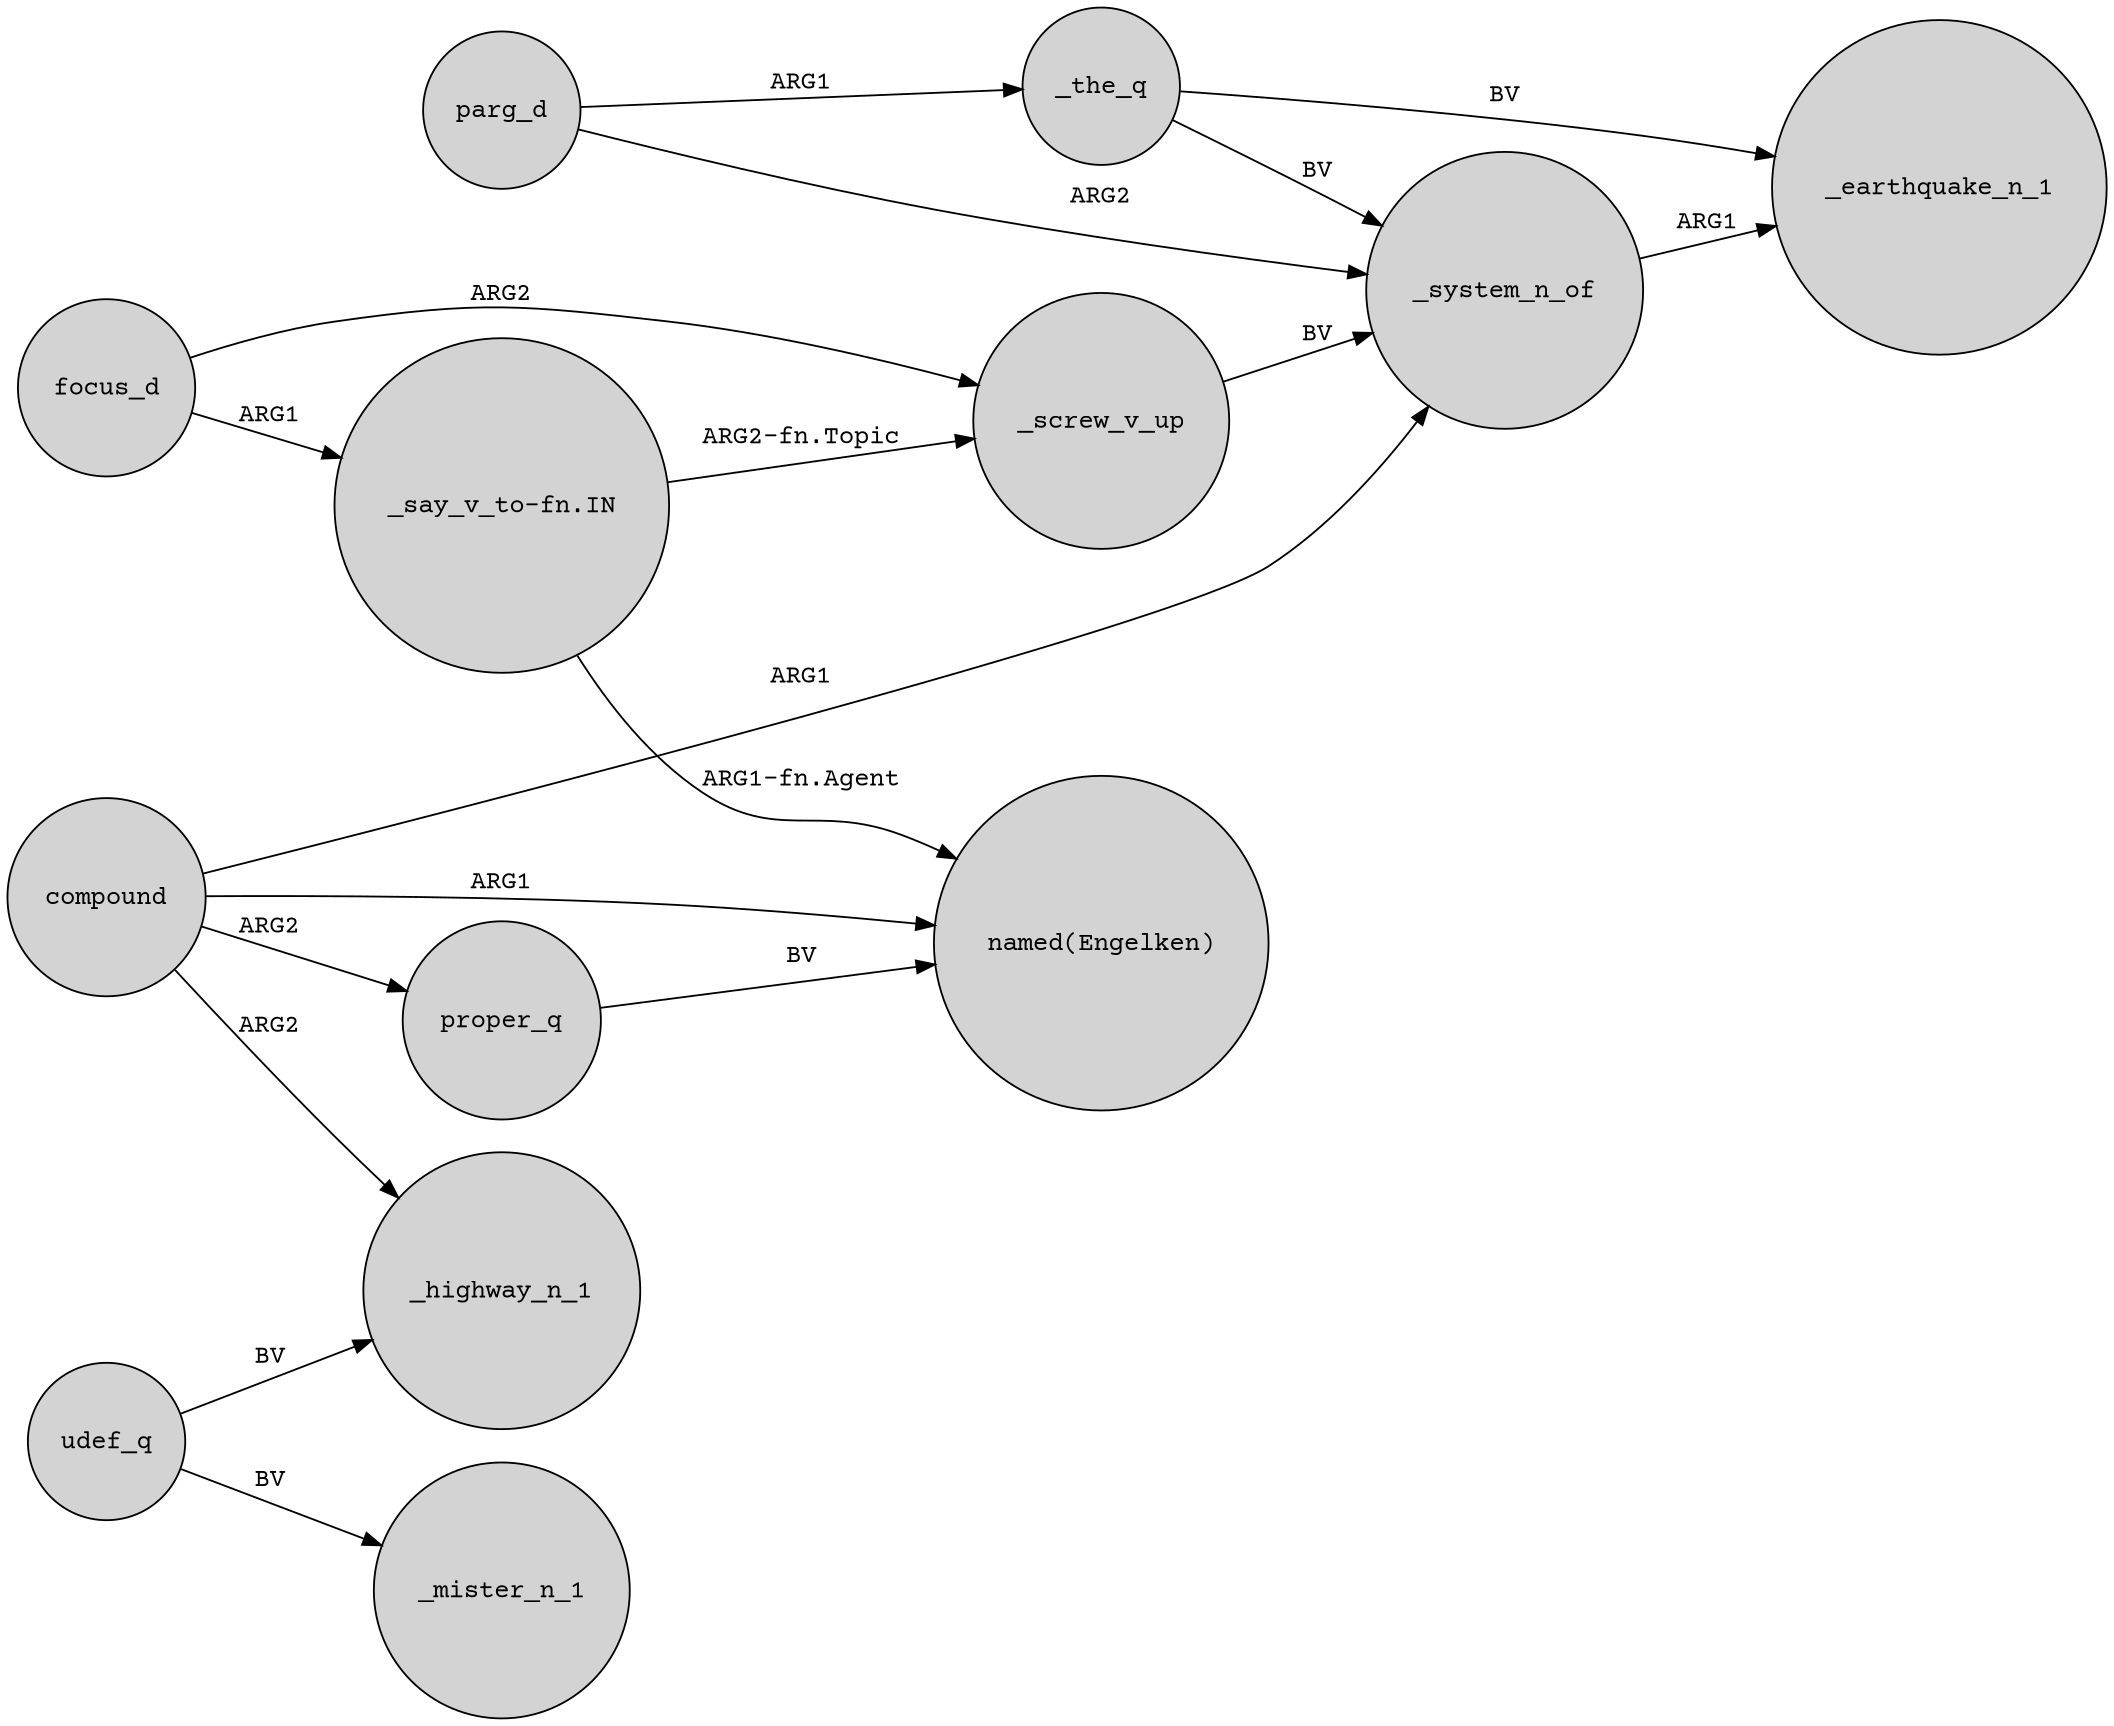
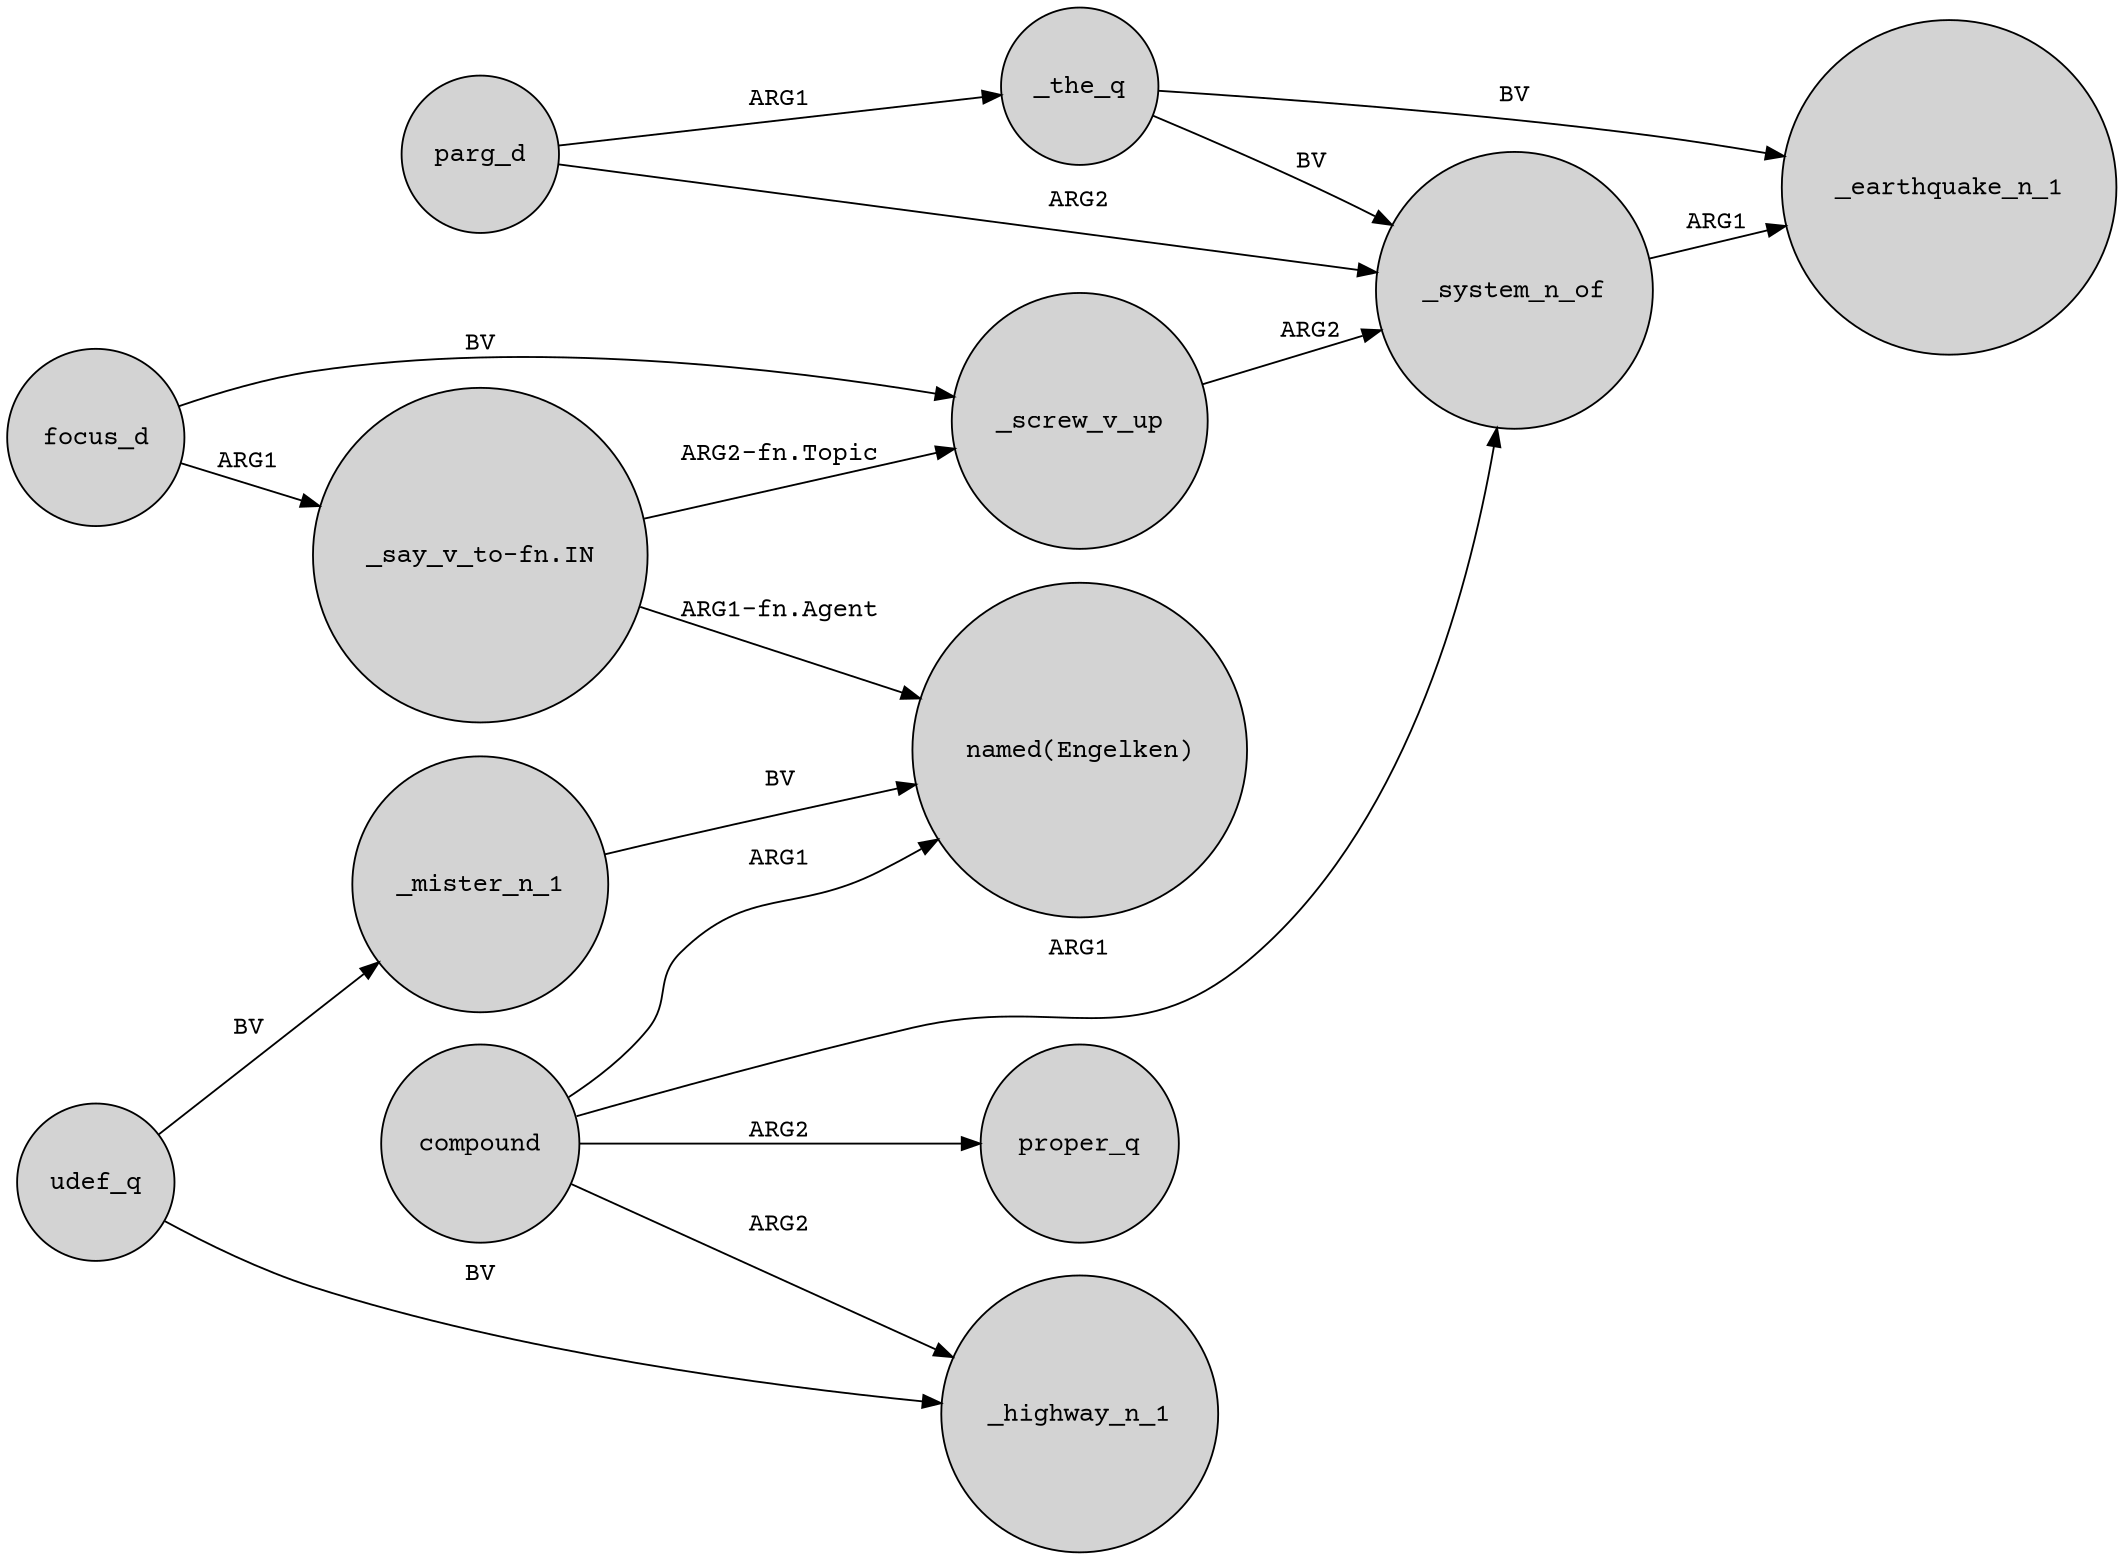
edge "focus_d" -> "_screw_v_up": label "ARG2" -> "BV"
edge "_screw_v_up" -> "_system_n_of": label "BV" -> "ARG2"
edge "proper_q" -> "named(Engelken)": now "_mister_n_1" -> "named(Engelken)"
